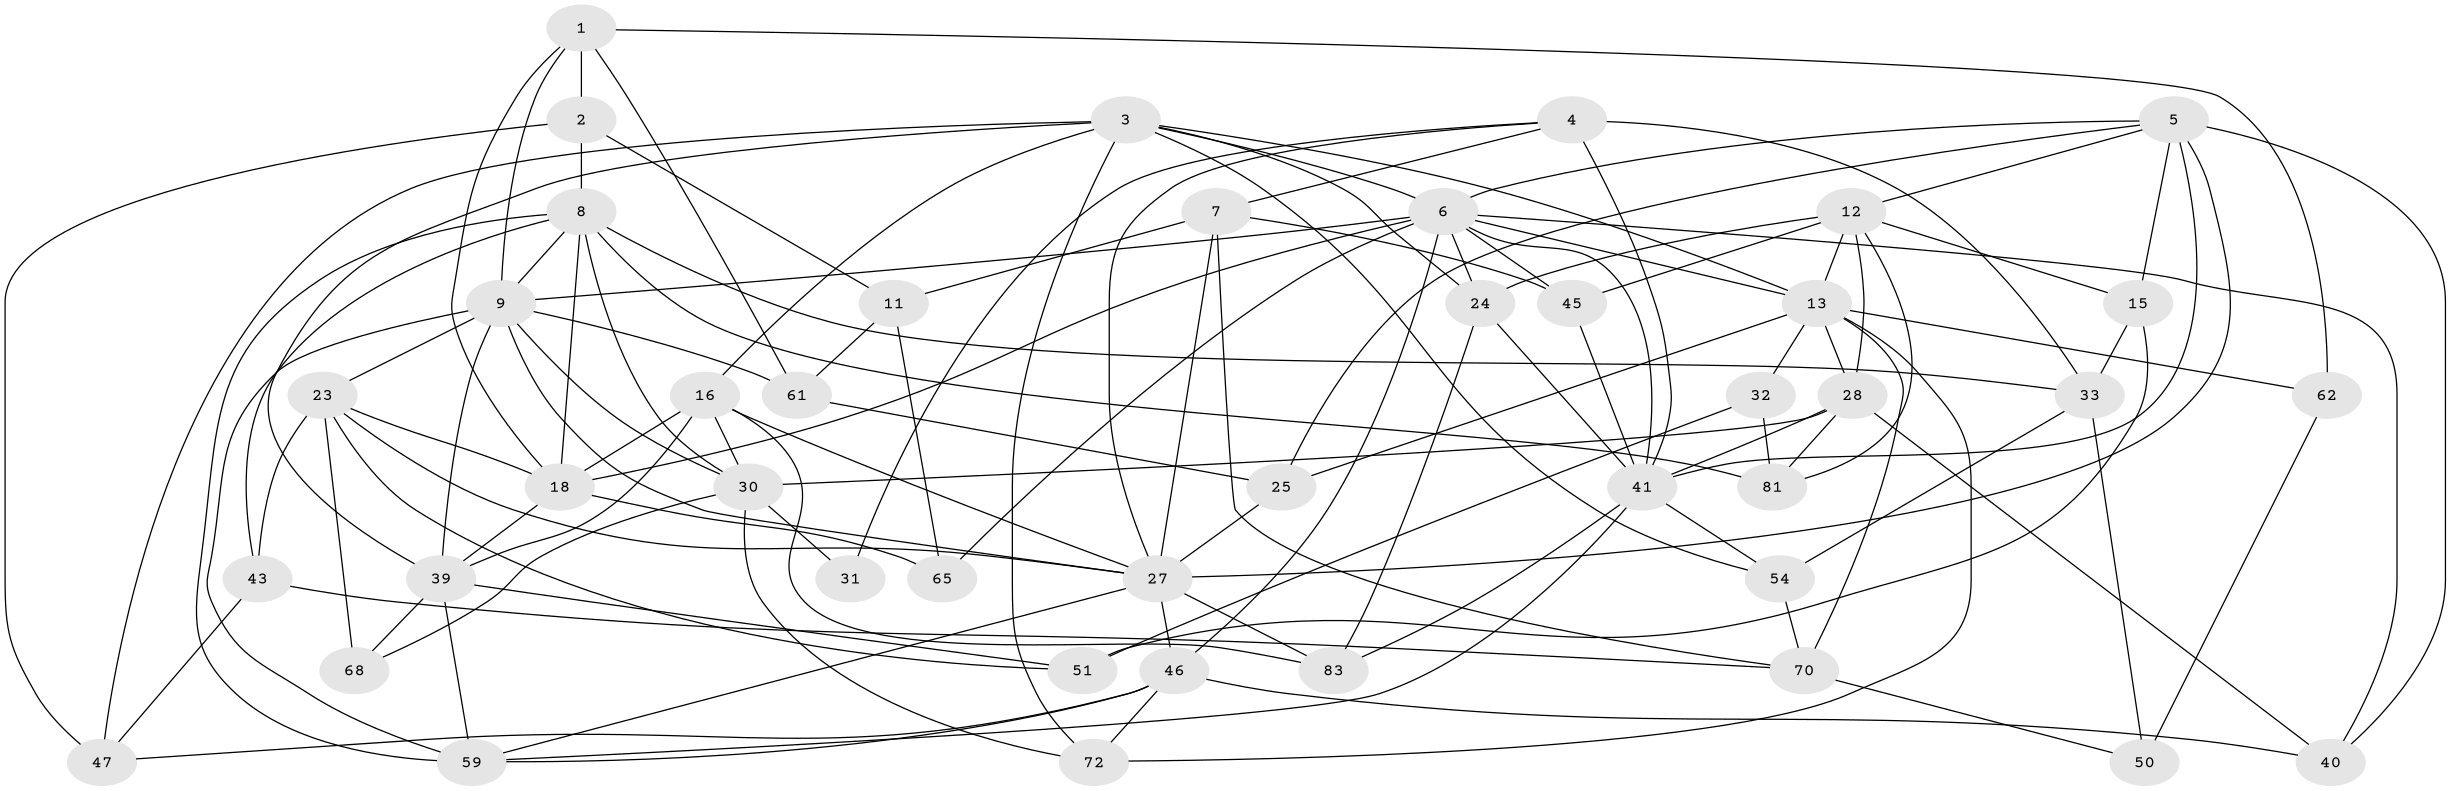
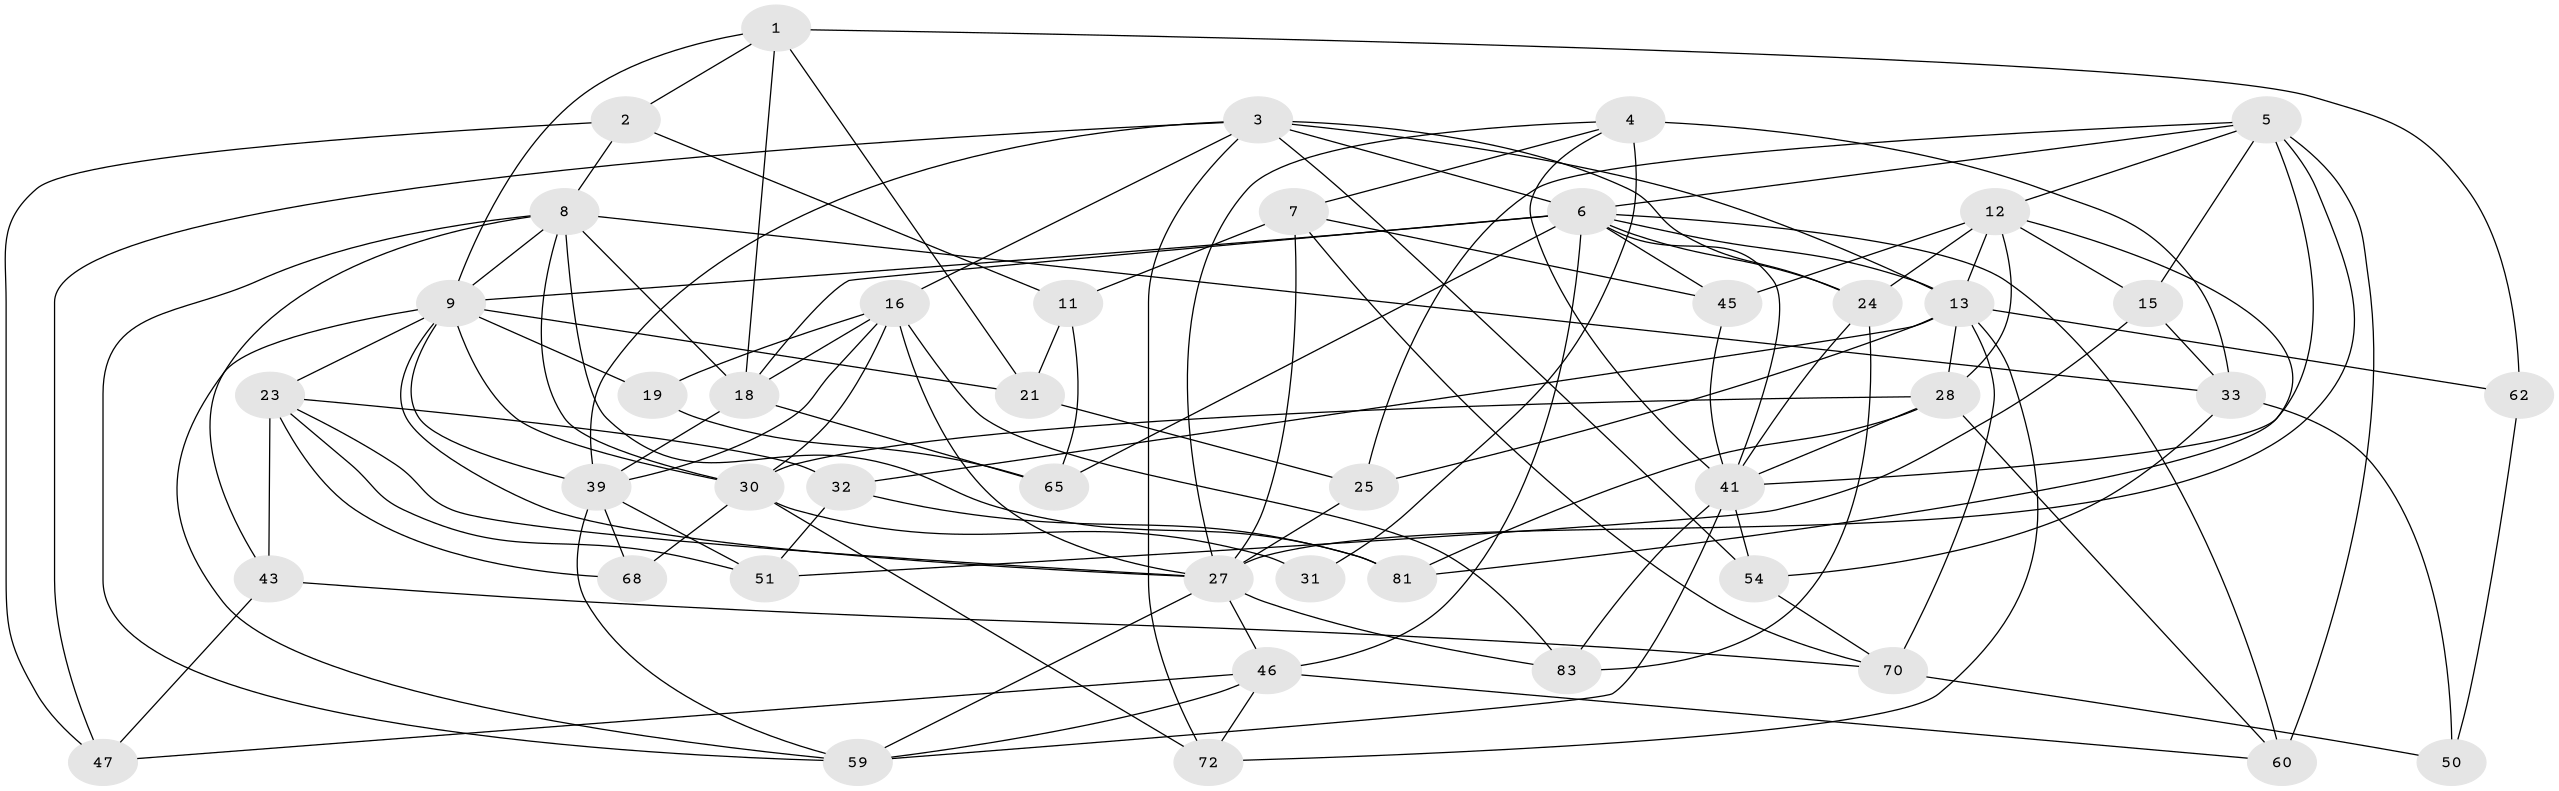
node "19": added
node "61": label "61" -> "21"
edge "23" -- "18": now "23" -- "32"
node "40": label "40" -> "60"
